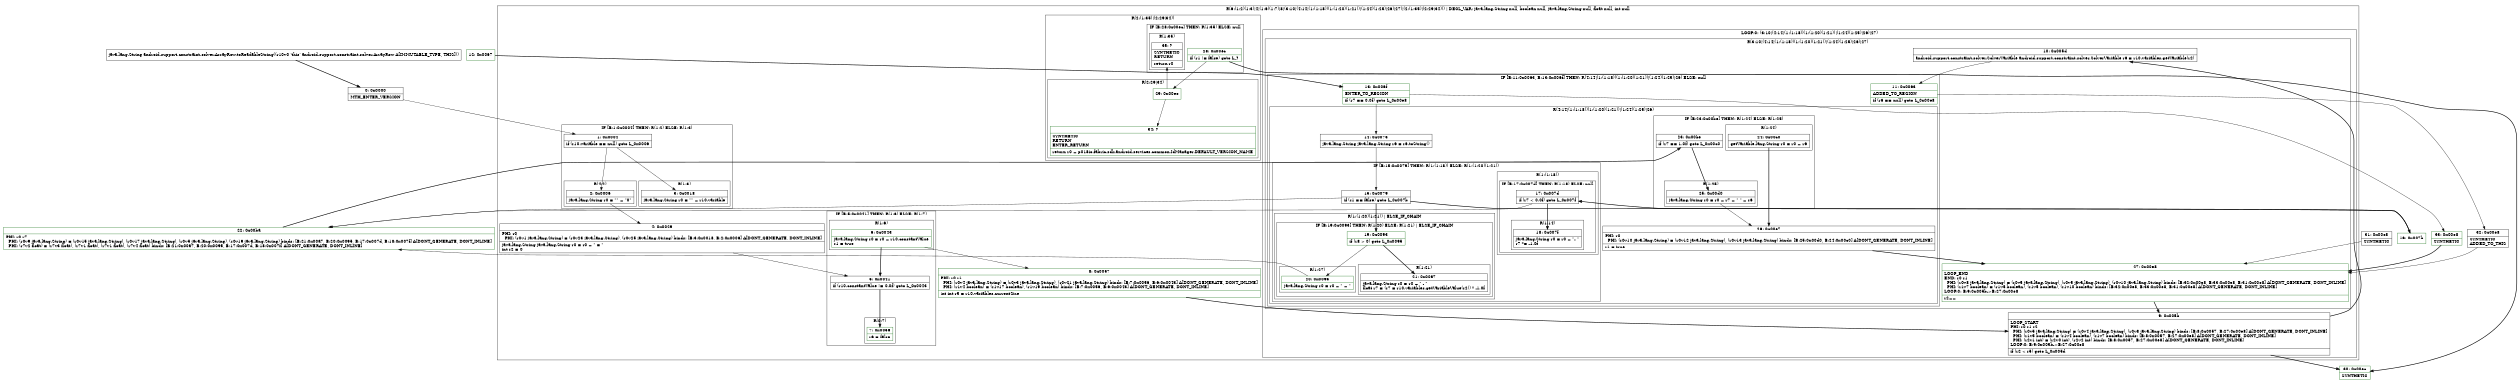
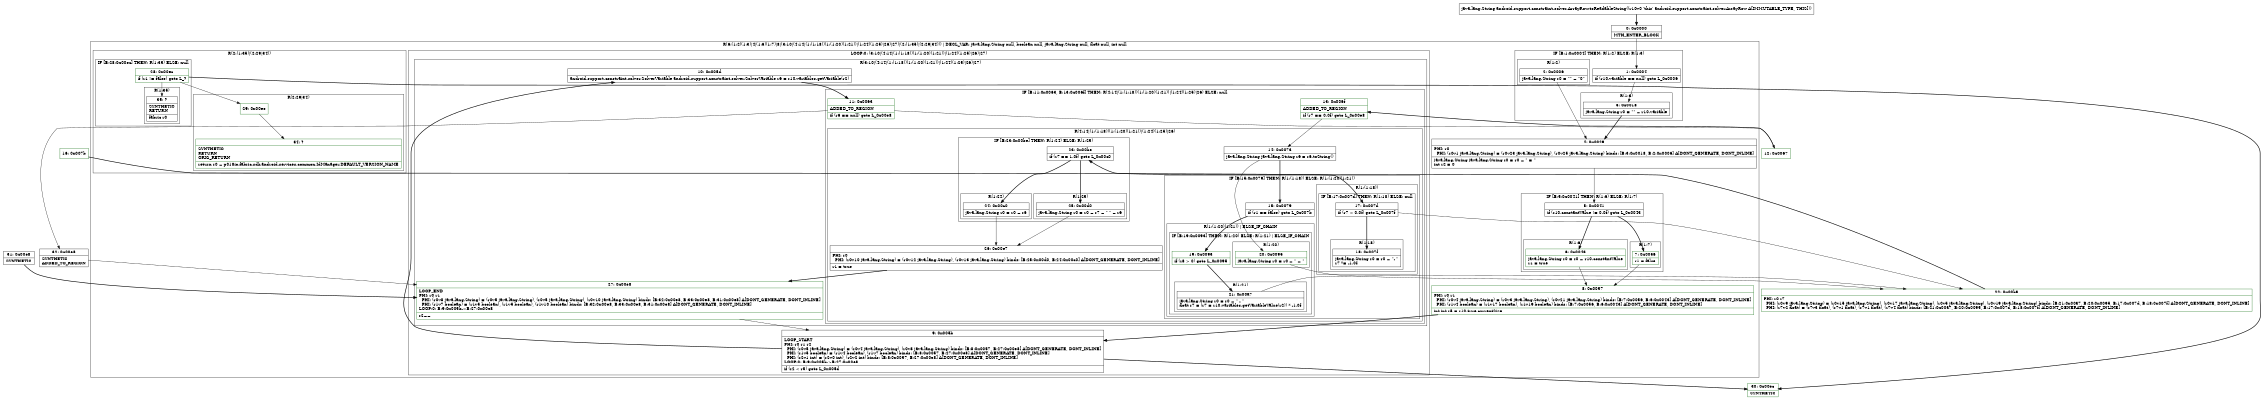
node "35: ?": text "return r0" -> "fabric r0"
edge "10: 0x005d" -> "11: 0x0063": style solid -> bold
edge "29: 0x00ee" -> "35: ?": now "28: 0x00ec" -> "35: ?"
node "13: 0x006f": text "ENTER_TO_REGION" -> "ADDED_TO_REGION"
node "0: 0x0000": text "MTH_ENTER_VERSION" -> "MTH_ENTER_BLOCK"
edge "3: 0x0018" -> "4: 0x0029": added
edge "11: 0x0063" -> "12: 0x0067": added
node "24: 0x00c0": text "getVariable.lang.String r0 = r0 + r6" -> "java.lang.String r0 = r0 + r6"
node "34: ?": text "ENTER_RETURN" -> "ORIG_RETURN"
edge "1: 0x0004" -> "2: 0x0006": removed
edge "14: 0x0073" -> "15: 0x0079": style solid -> bold
edge "23: 0x00be" -> "24: 0x00c0": added
cluster "R(4:2)": label "R(4:2)" -> "R(1:2)"
edge "24: 0x00c0" -> "26: 0x00e7": style bold -> solid
edge "15: 0x0079" -> "22: 0x00ba": now "21: 0x00a7" -> "22: 0x00ba"
edge "15: 0x0079" -> "16: 0x007b": removed
cluster "R(1:14)": label "R(1:14)" -> "R(1:18)"
node "33: 0x00e8": removed
node "32: 0x00e8": text "ADDED_TO_THIS" -> "ADDED_TO_REGION"
edge "31: 0x00e8" -> "27: 0x00e8": style solid -> bold
edge "6: 0x0043" -> "5: 0x0041": reversed
edge "19: 0x0093" -> "20: 0x0095": now "14: 0x0073" -> "20: 0x0095"
cluster "R(1:27)": label "R(1:27)" -> "R(1:20)"
edge "7: 0x0056" -> "8: 0x0057": added
node "27: 0x00e8": text "END: r0 r1" -> "PHI: r0 r1"
node "8: 0x0057": text "int int r5 = r10.variables.currentSize" -> "int int r5 = r10.true.currentSize"
edge "27: 0x00e8" -> "9: 0x005b": style bold -> solid
cluster "R(0:7)": label "R(0:7)" -> "R(1:7)"
node "7: 0x0056": text "r6 = false" -> "r1 = false"
